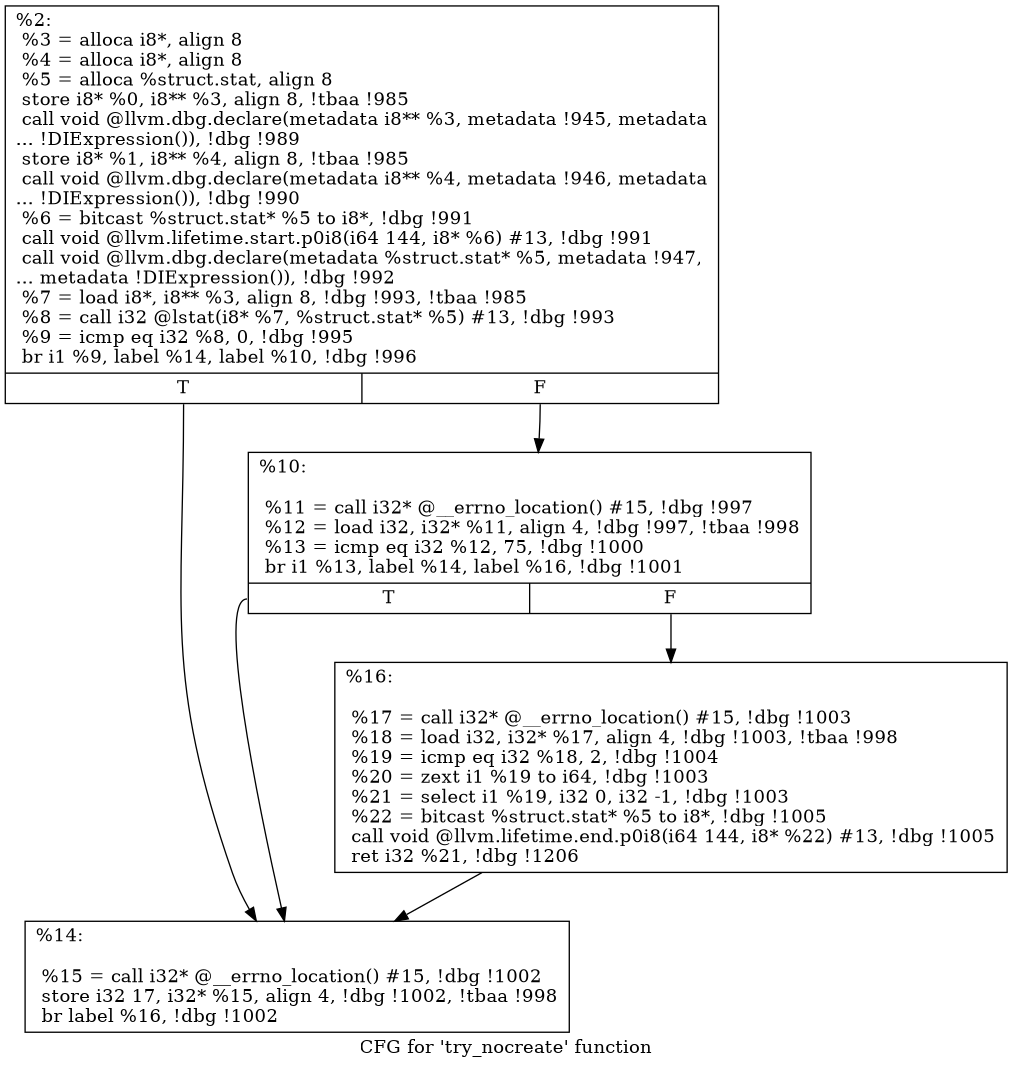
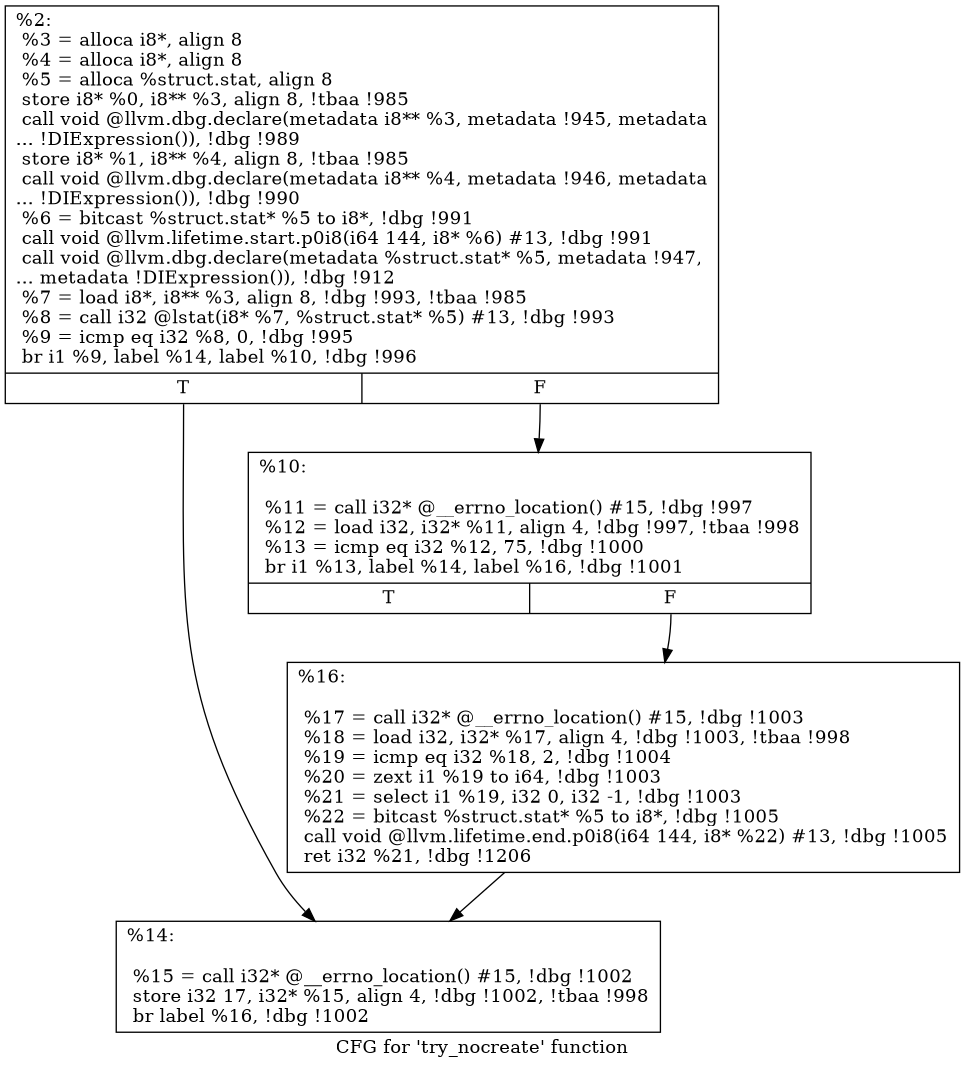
node "%2:": text "... metadata !DIExpression()), !dbg !992" -> "... metadata !DIExpression()), !dbg !912"
edge "%10:" -> "%14:": removed
